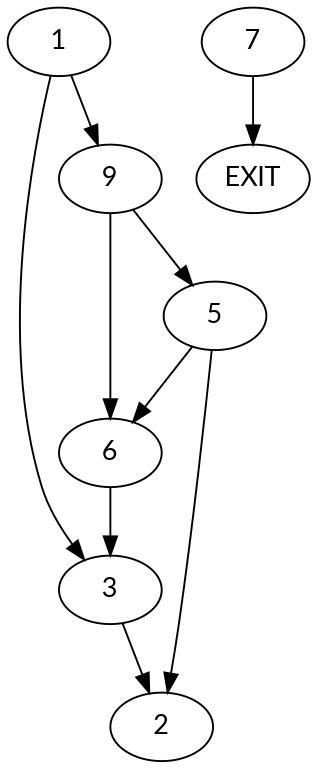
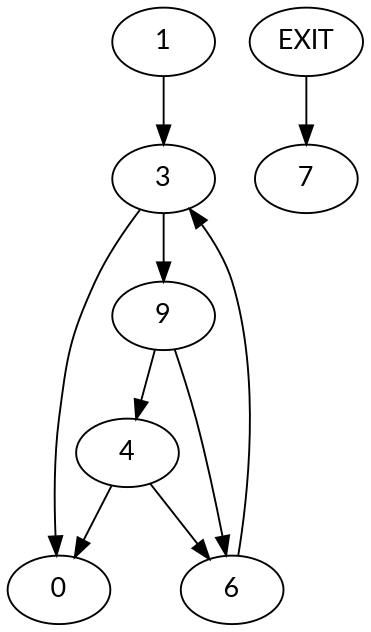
edge "1" -> "9": now "3" -> "9"
edge "7" -> "EXIT": reversed
node "5": label "5" -> "4"
node "2": label "2" -> "0"
